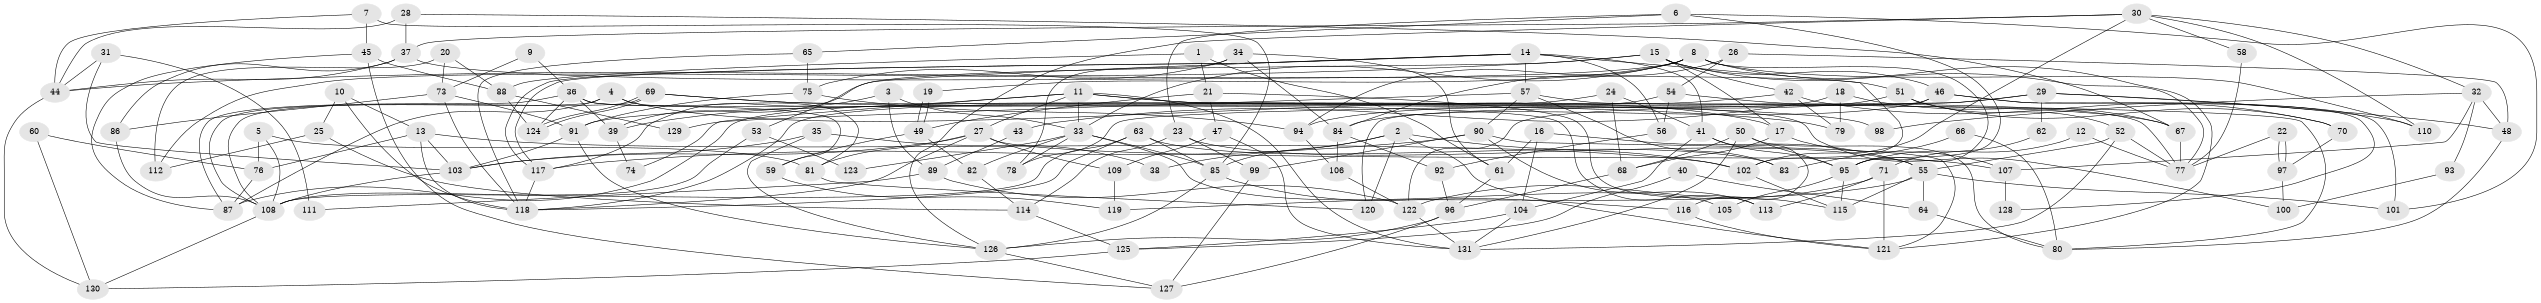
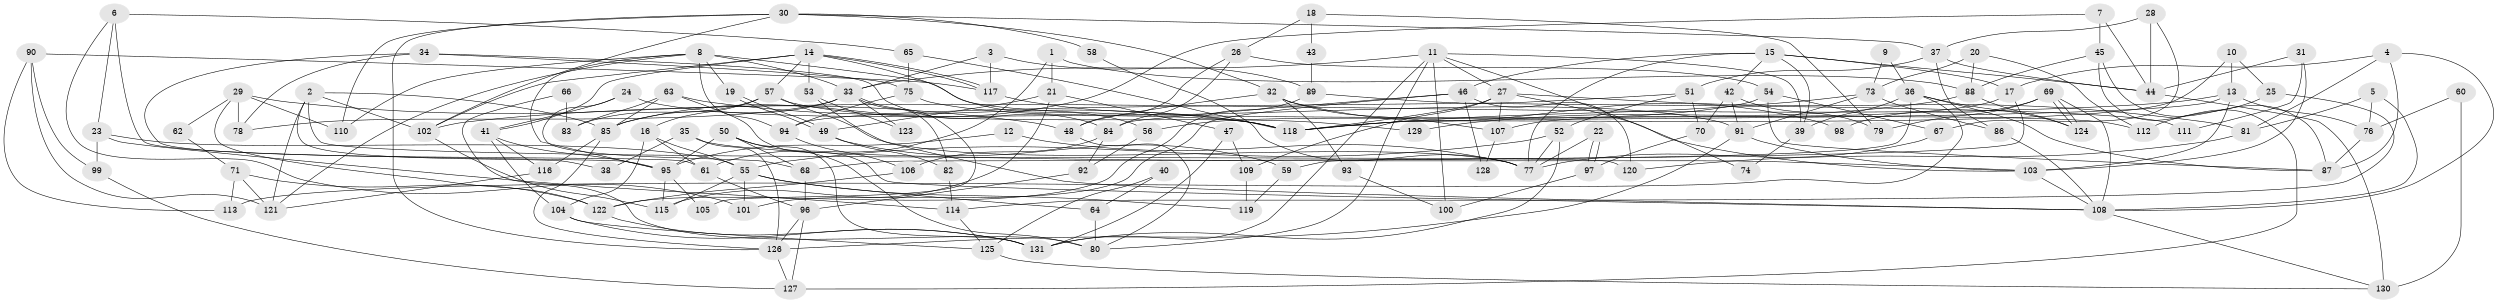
edge "18" -- "67": now "18" -- "26"
edge "57" -- "90": now "57" -- "16"
